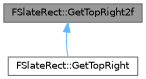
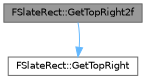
edge "FSlateRect::GetTopRight" -> "FSlateRect::GetTopRight2f": reversed
